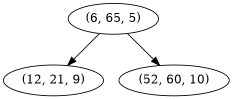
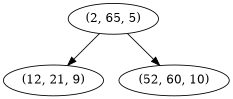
node "(6, 65, 5)": label "(6, 65, 5)" -> "(2, 65, 5)"
